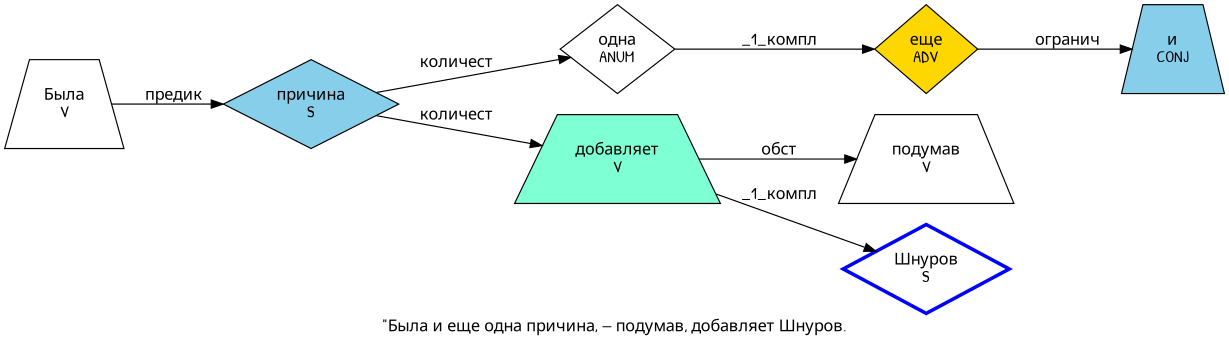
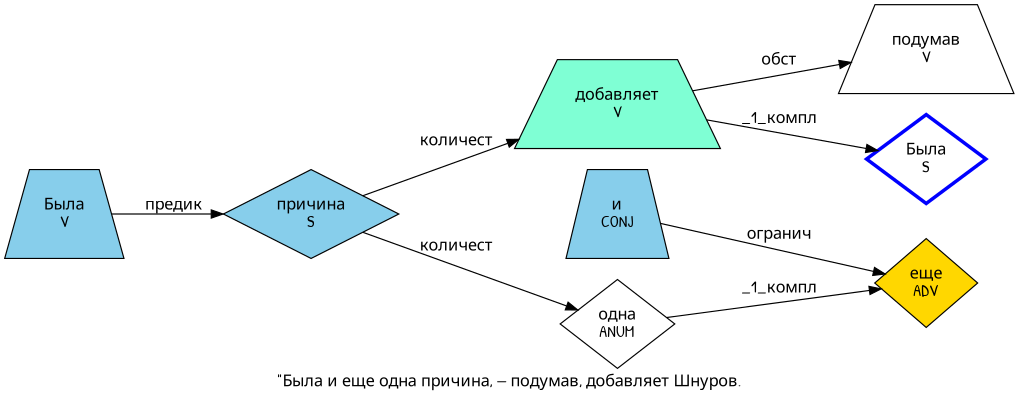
edge "еще ADV" -> "и CONJ": reversed
node "Была V": fillcolor white -> skyblue
node "Шнуров S": label "Шнуров S" -> "Была S"
